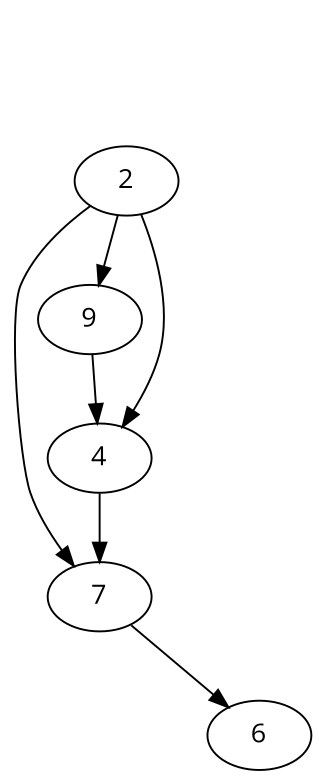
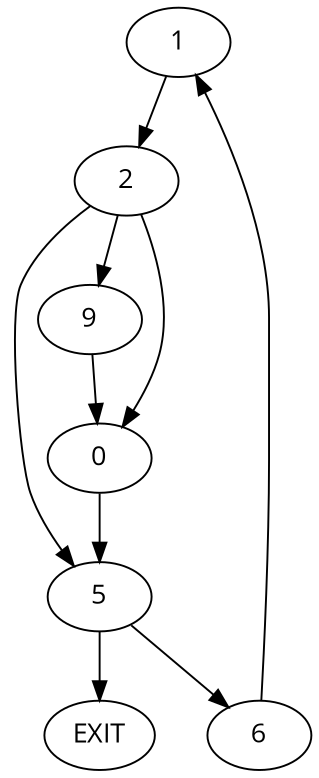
node "1": added
node "4": label "4" -> "0"
node "7": label "7" -> "5"
node "EXIT": added
